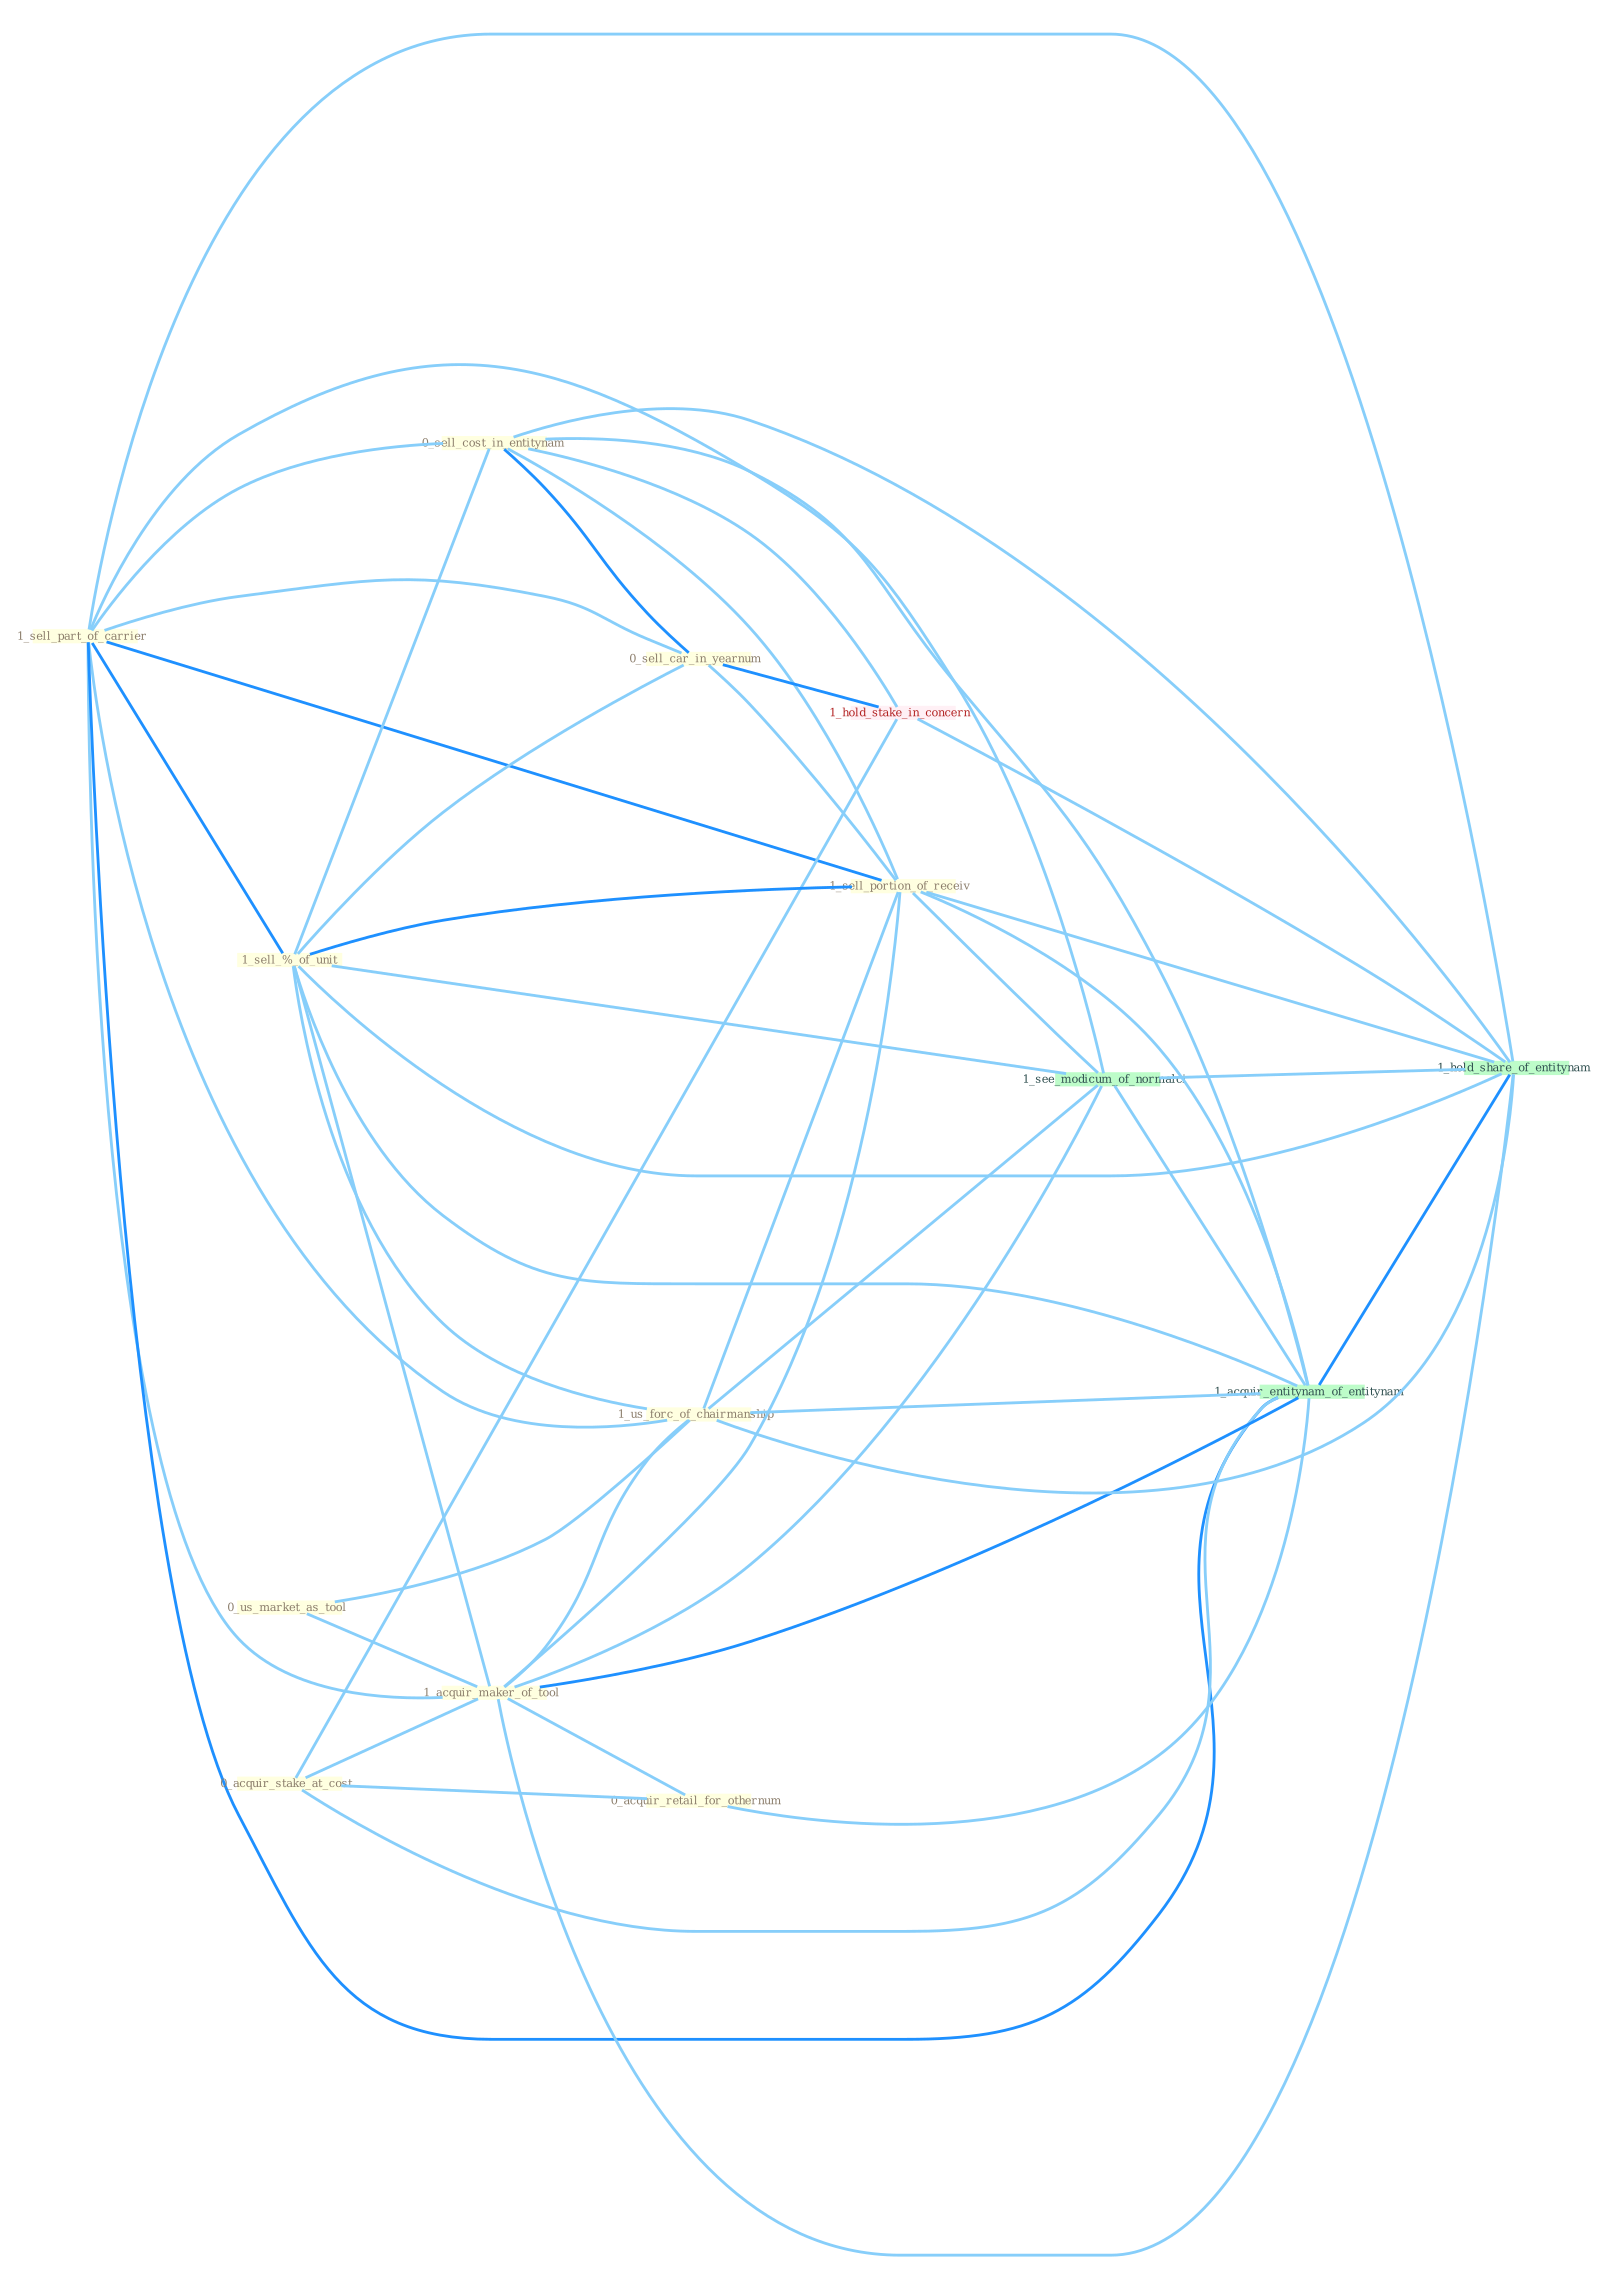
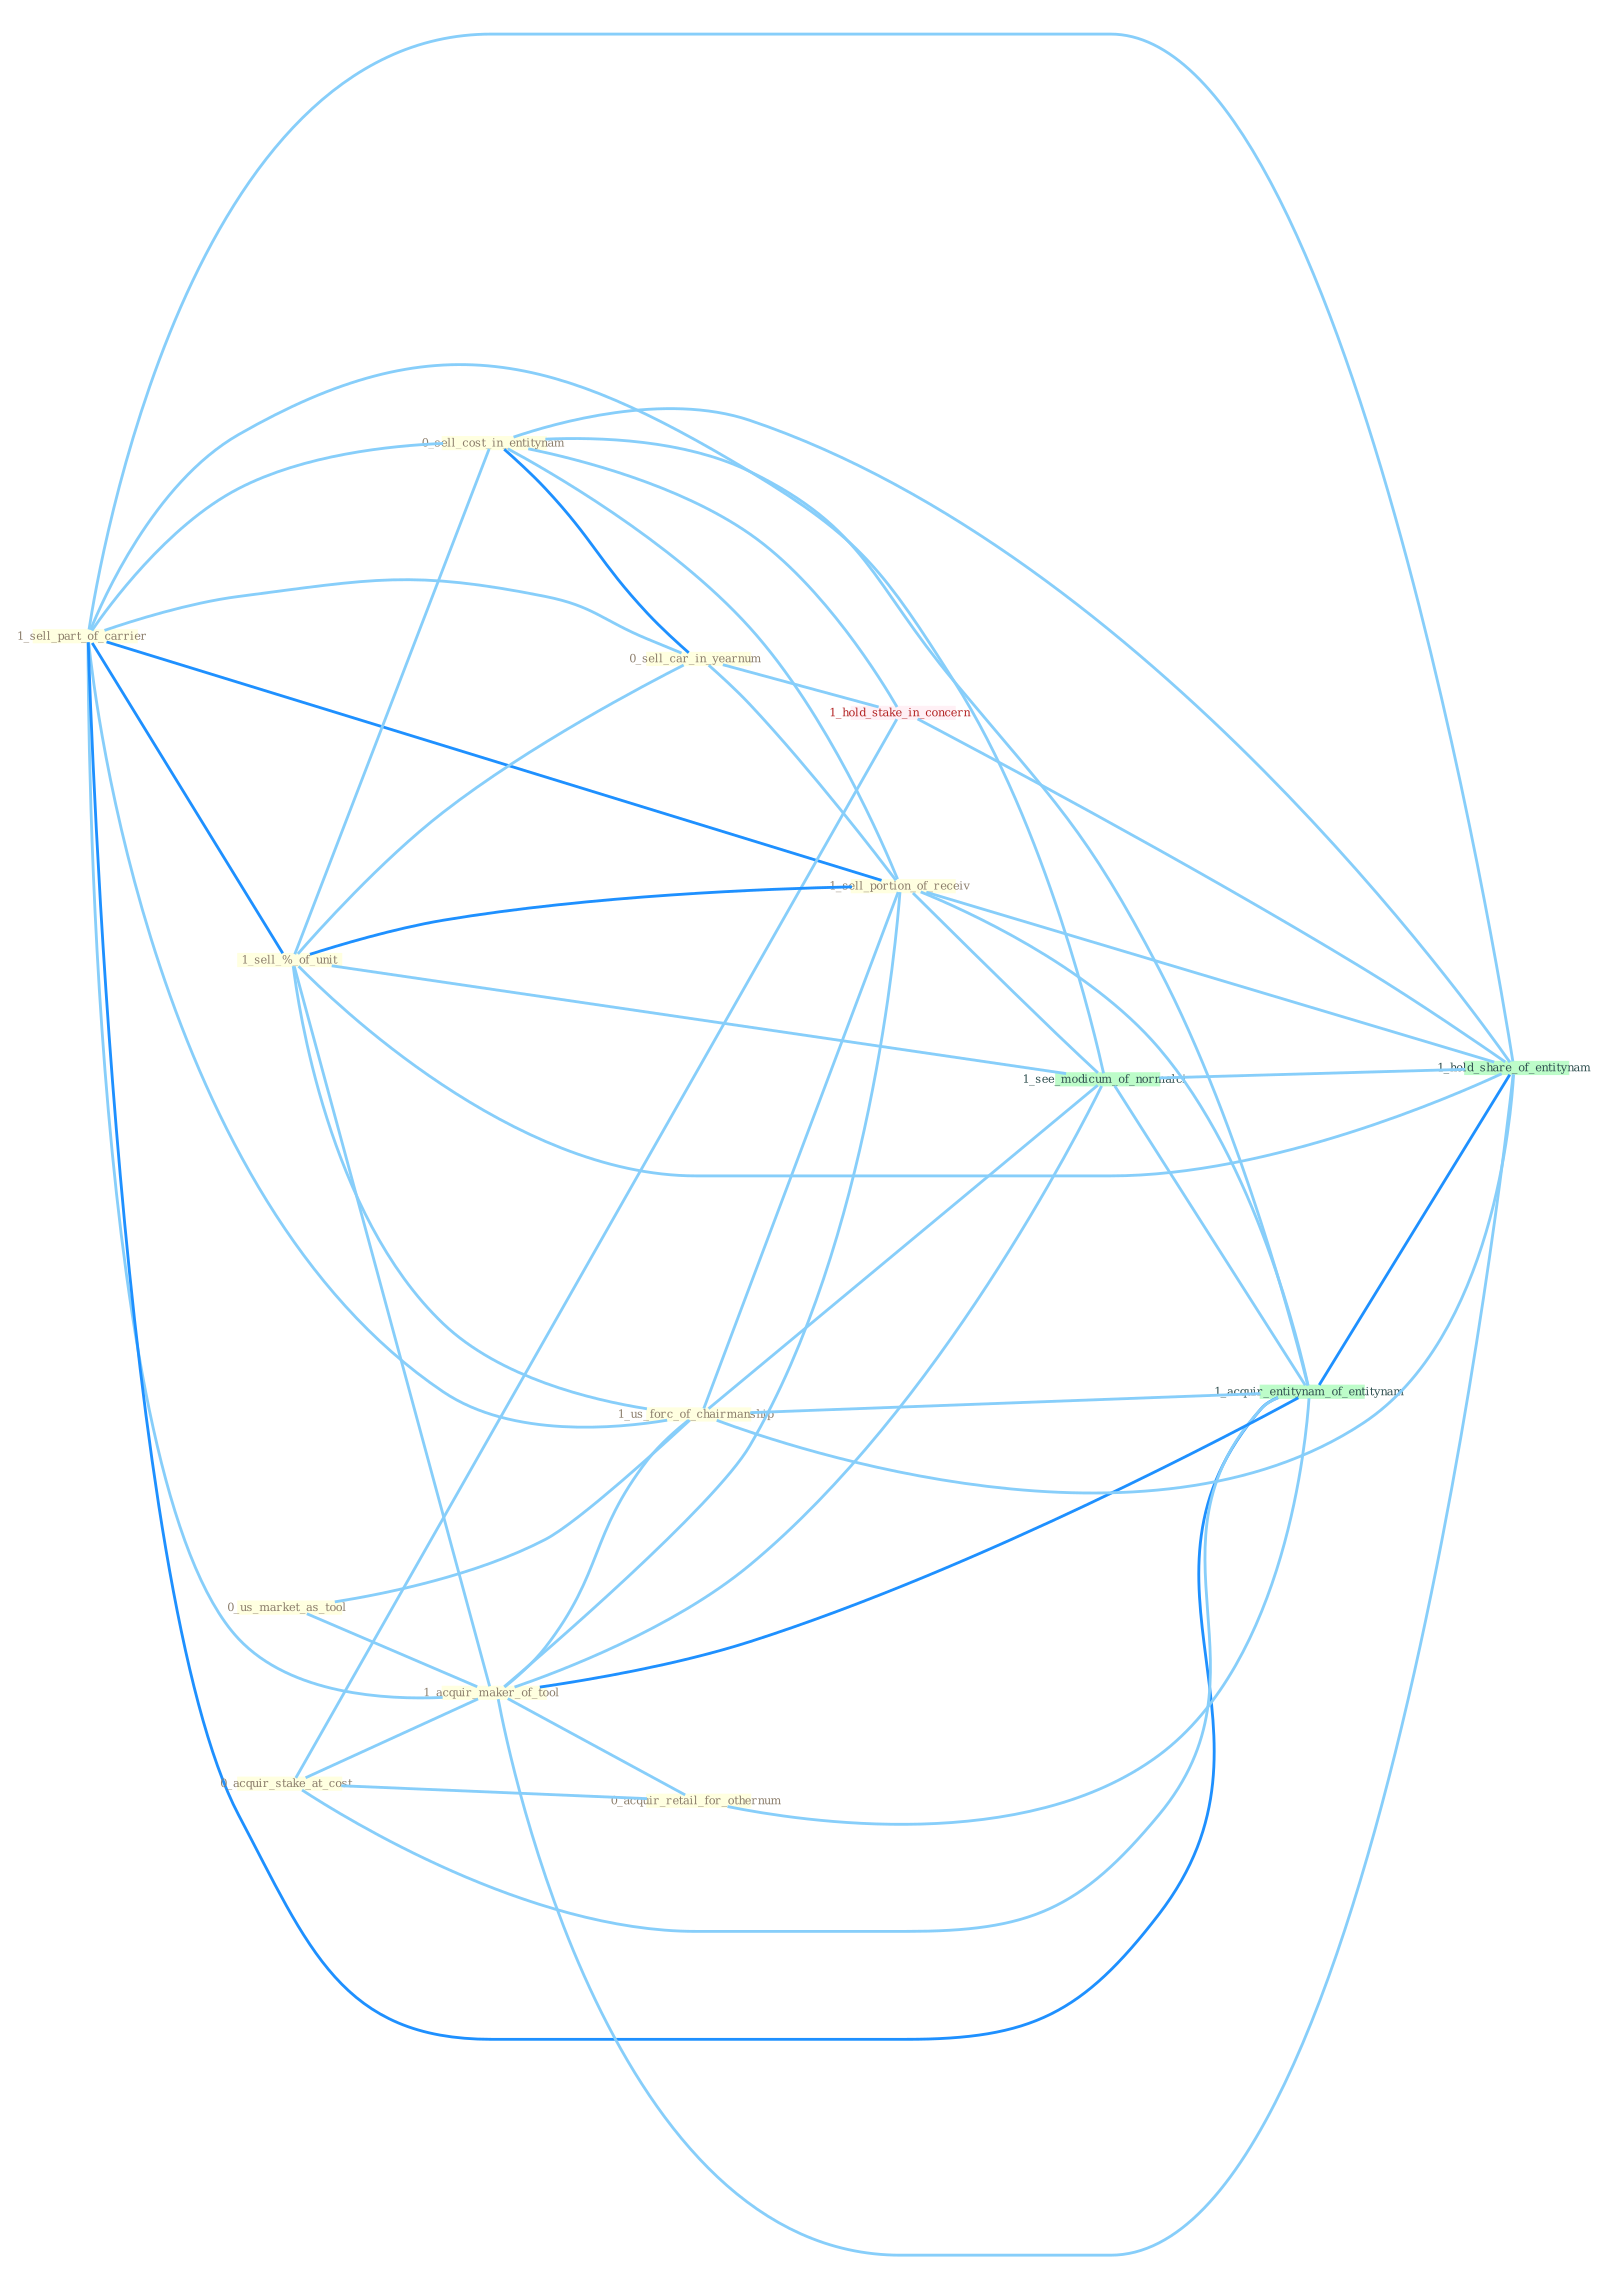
edge "0_sell_car_in_yearnum" -- "1_hold_stake_in_concern": color #1e90ff -> #87cefa
edge "1_sell_%_of_unit" -- "1_acquir_entitynam_of_entitynam": removed
